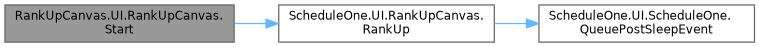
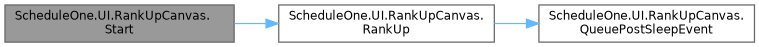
node "RankUpCanvas.UI.RankUpCanvas. Start": label "RankUpCanvas.UI.RankUpCanvas. Start" -> "ScheduleOne.UI.RankUpCanvas. Start"
node "ScheduleOne.UI.ScheduleOne. QueuePostSleepEvent": label "ScheduleOne.UI.ScheduleOne. QueuePostSleepEvent" -> "ScheduleOne.UI.RankUpCanvas. QueuePostSleepEvent"
